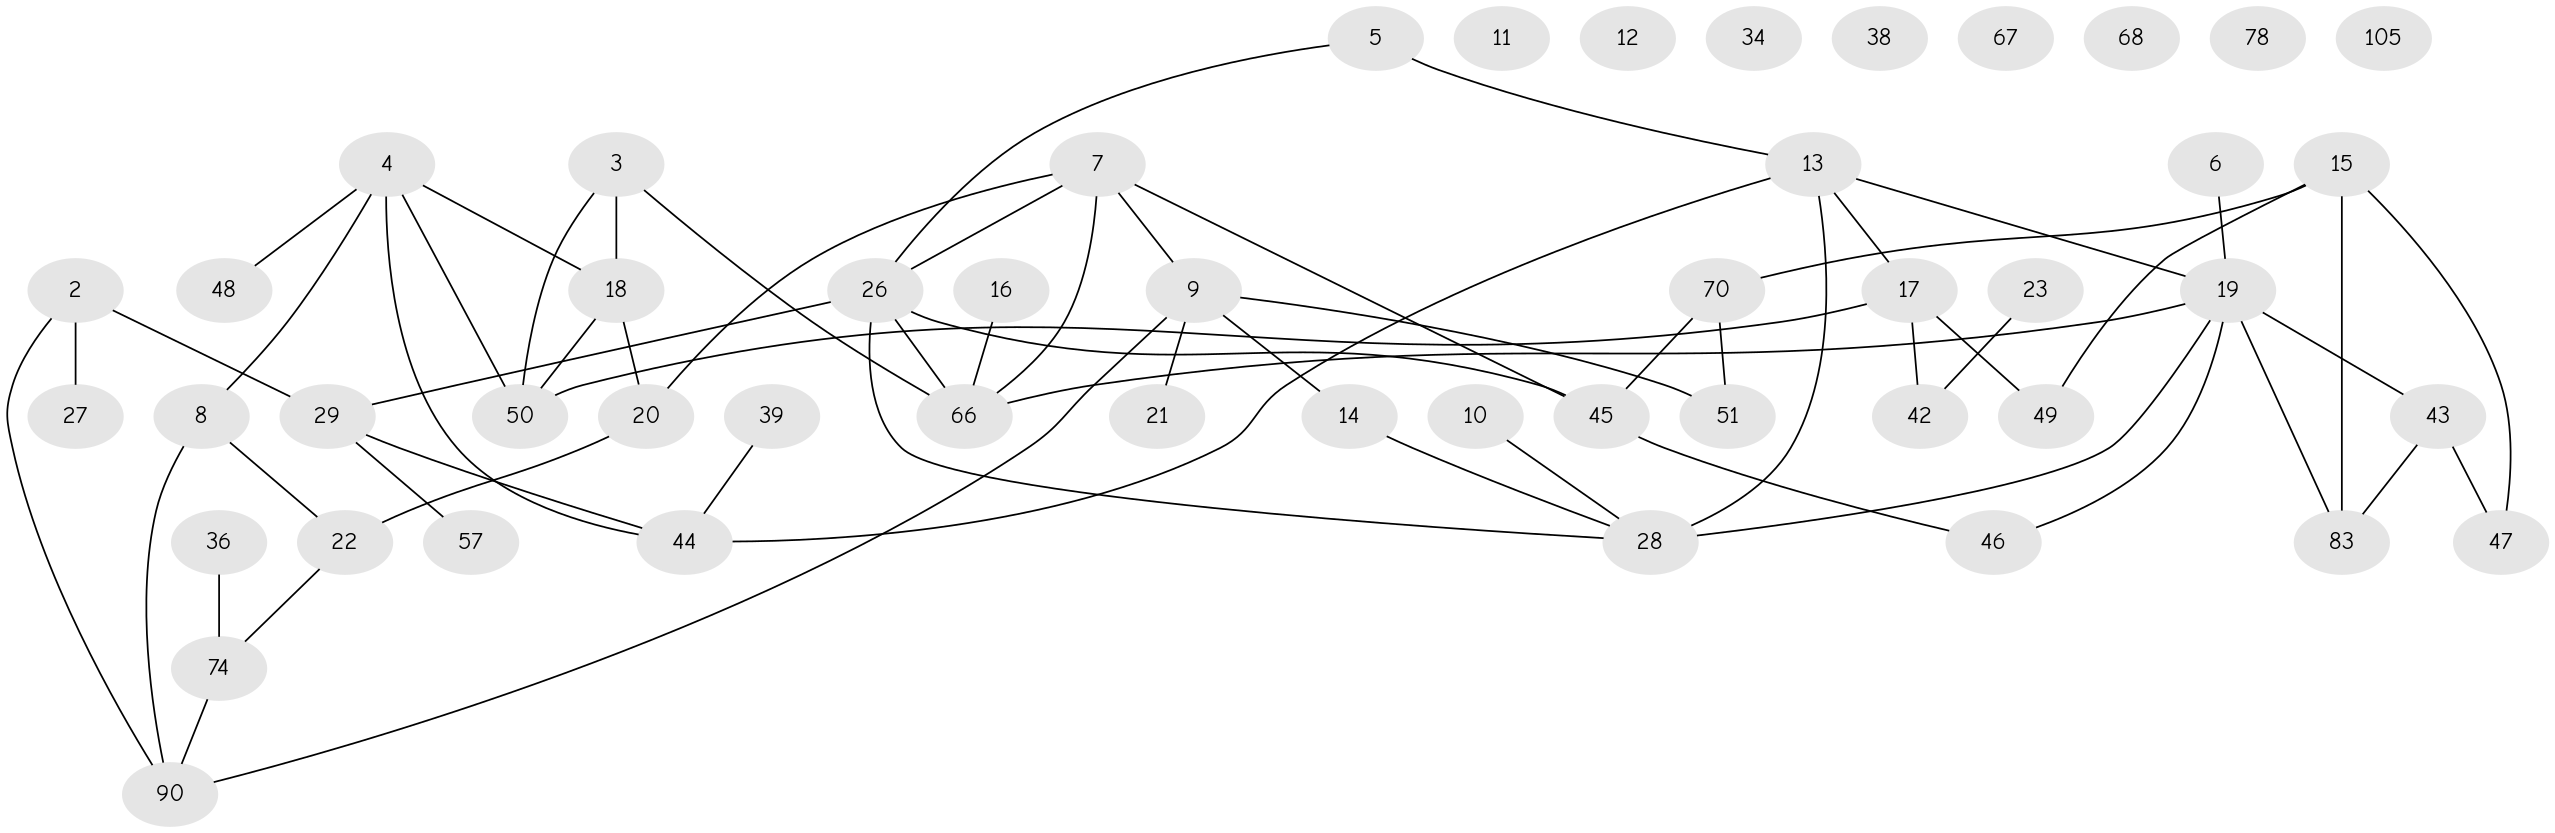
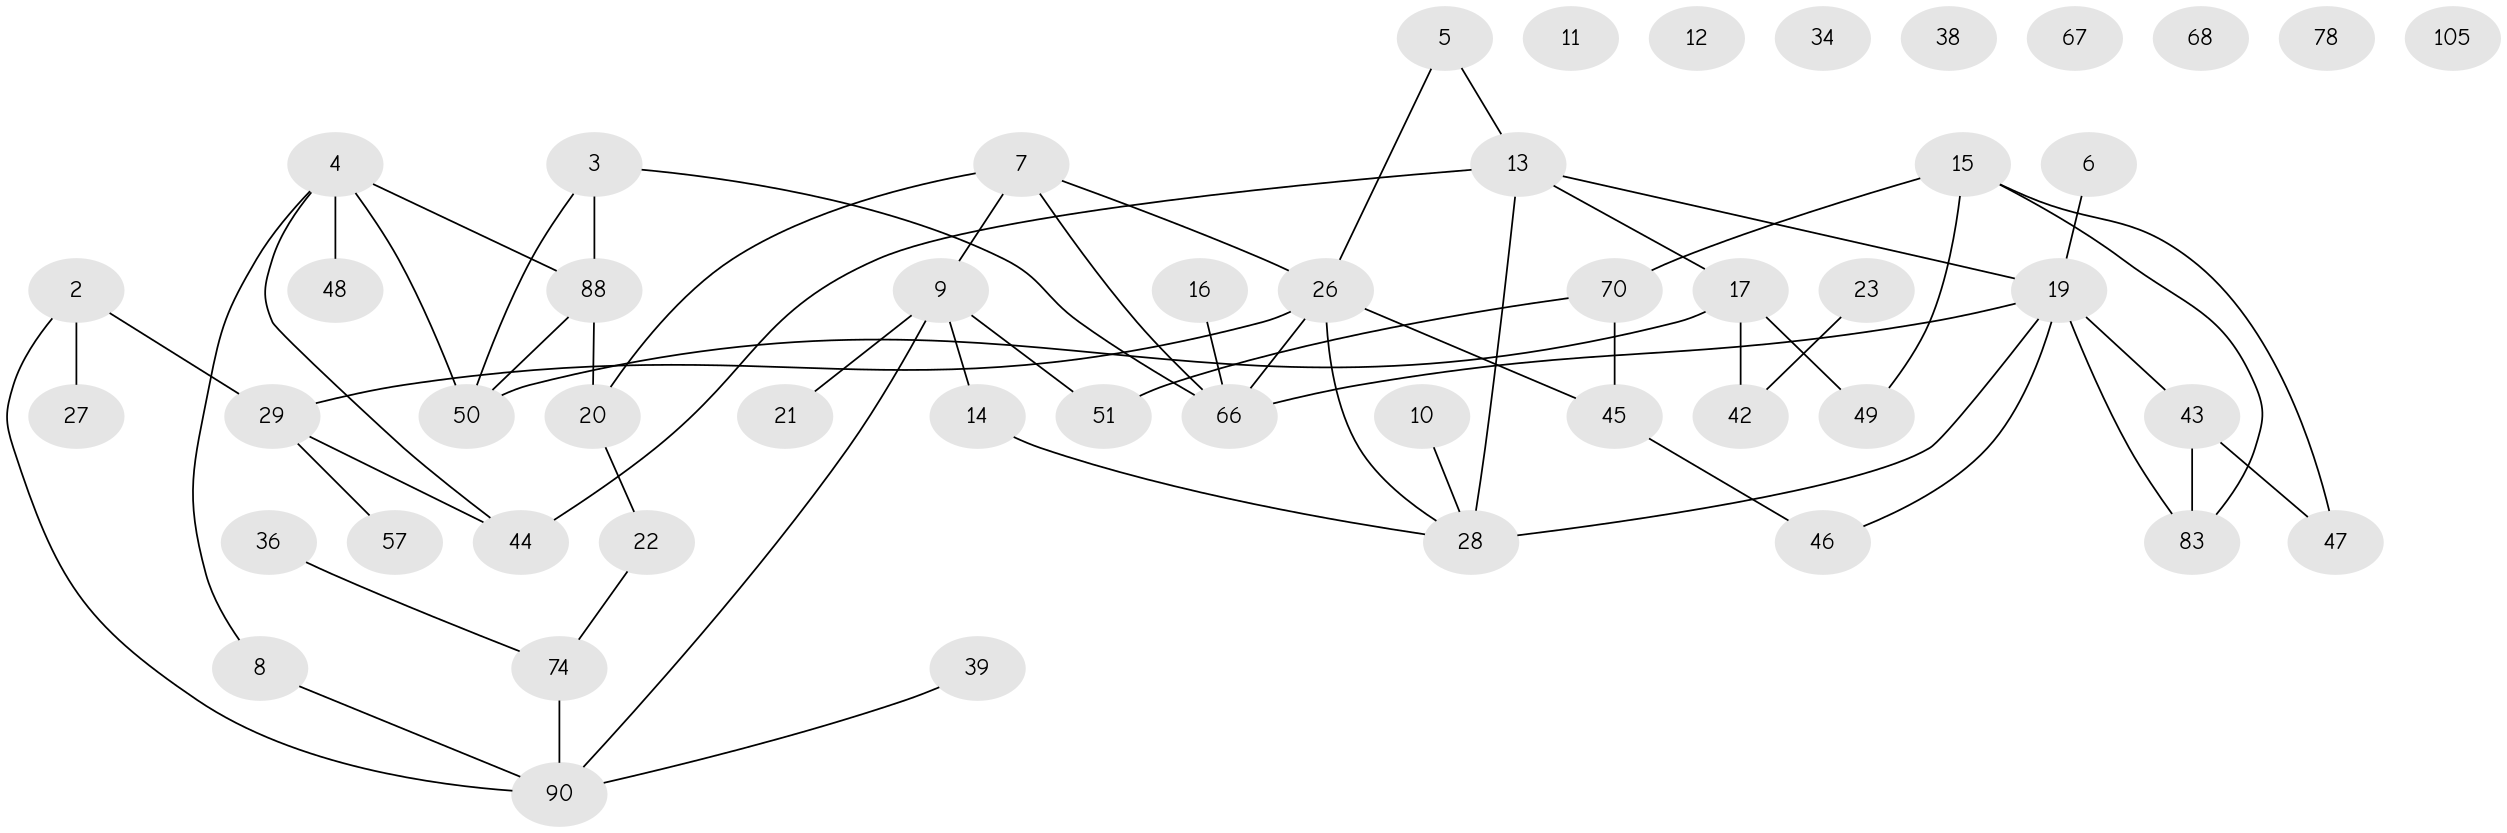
node "18": label "18" -> "88"
edge "7" -- "45": removed
edge "8" -- "22": removed
edge "39" -- "44": now "39" -- "90"
